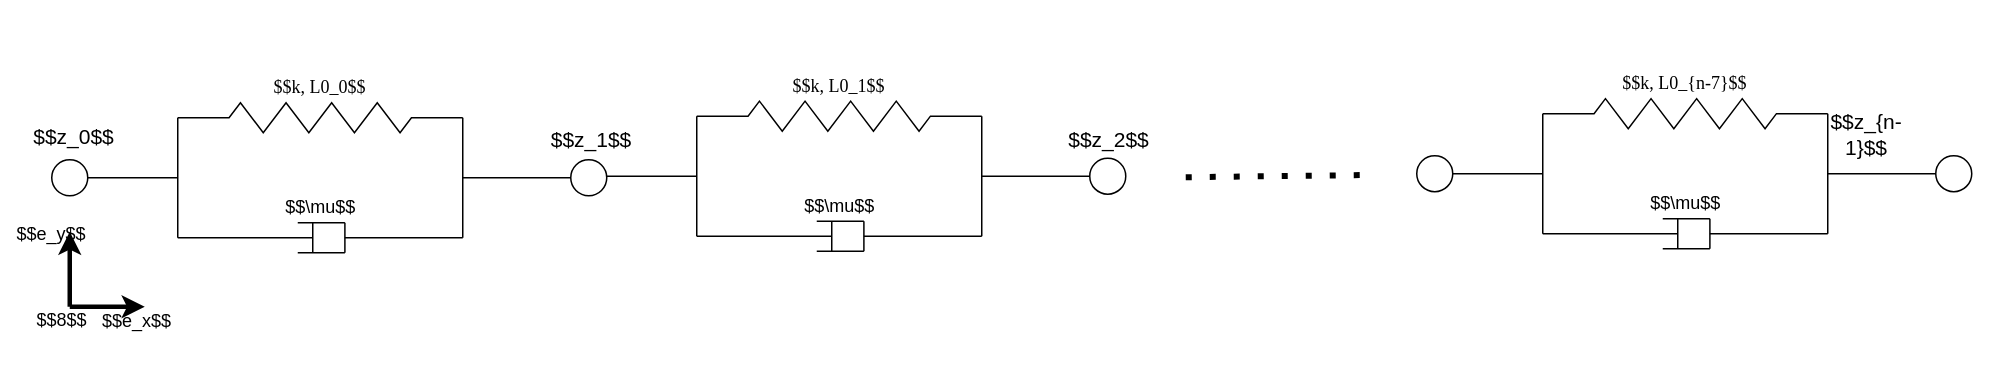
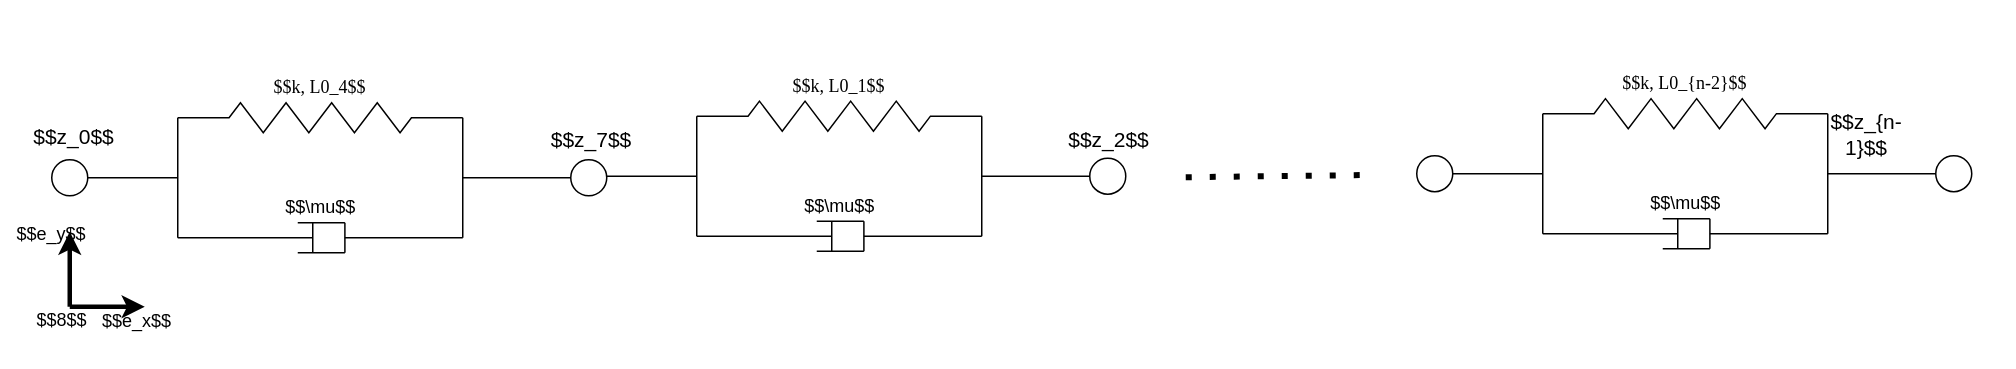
node "$$k, L0_{n-7}$$": label "$$k, L0_{n-7}$$" -> "$$k, L0_{n-2}$$"
node "$$k, L0_0$$": label "$$k, L0_0$$" -> "$$k, L0_4$$"
node "$$z_1$$": label "$$z_1$$" -> "$$z_7$$"
